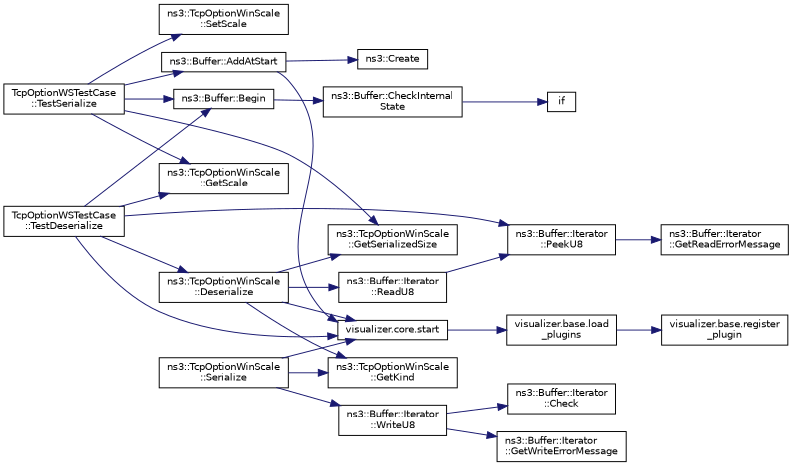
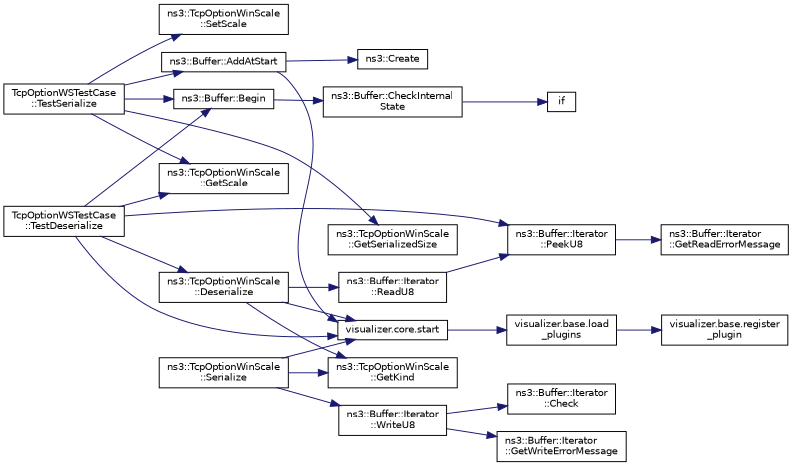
edge "ns3::TcpOptionWinScale ::Deserialize" -> "ns3::TcpOptionWinScale ::GetSerializedSize": removed
